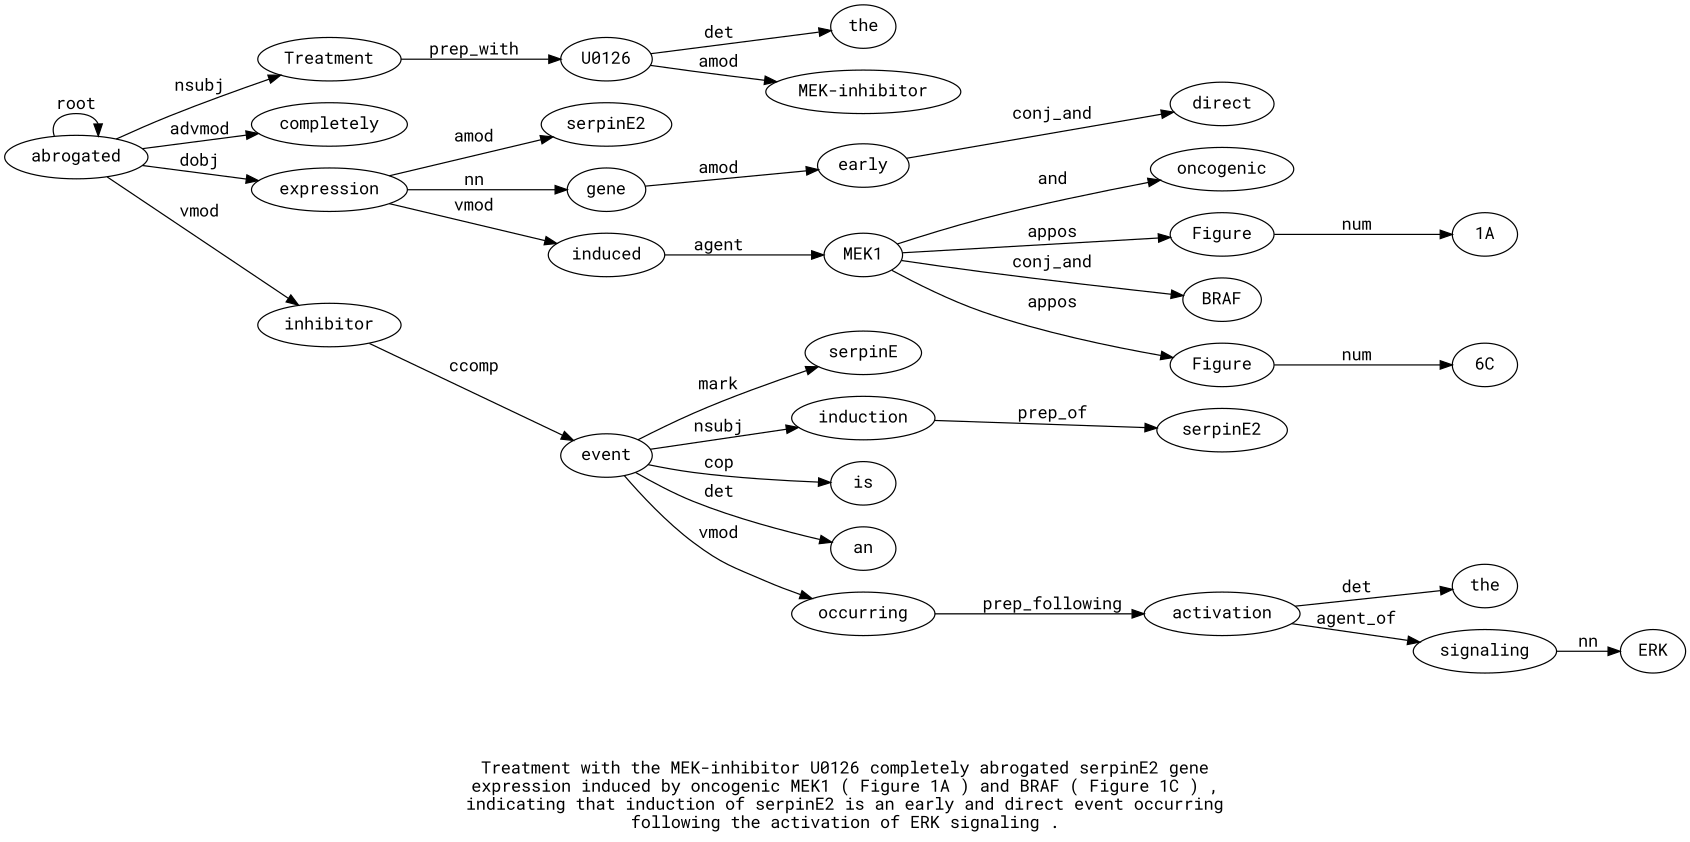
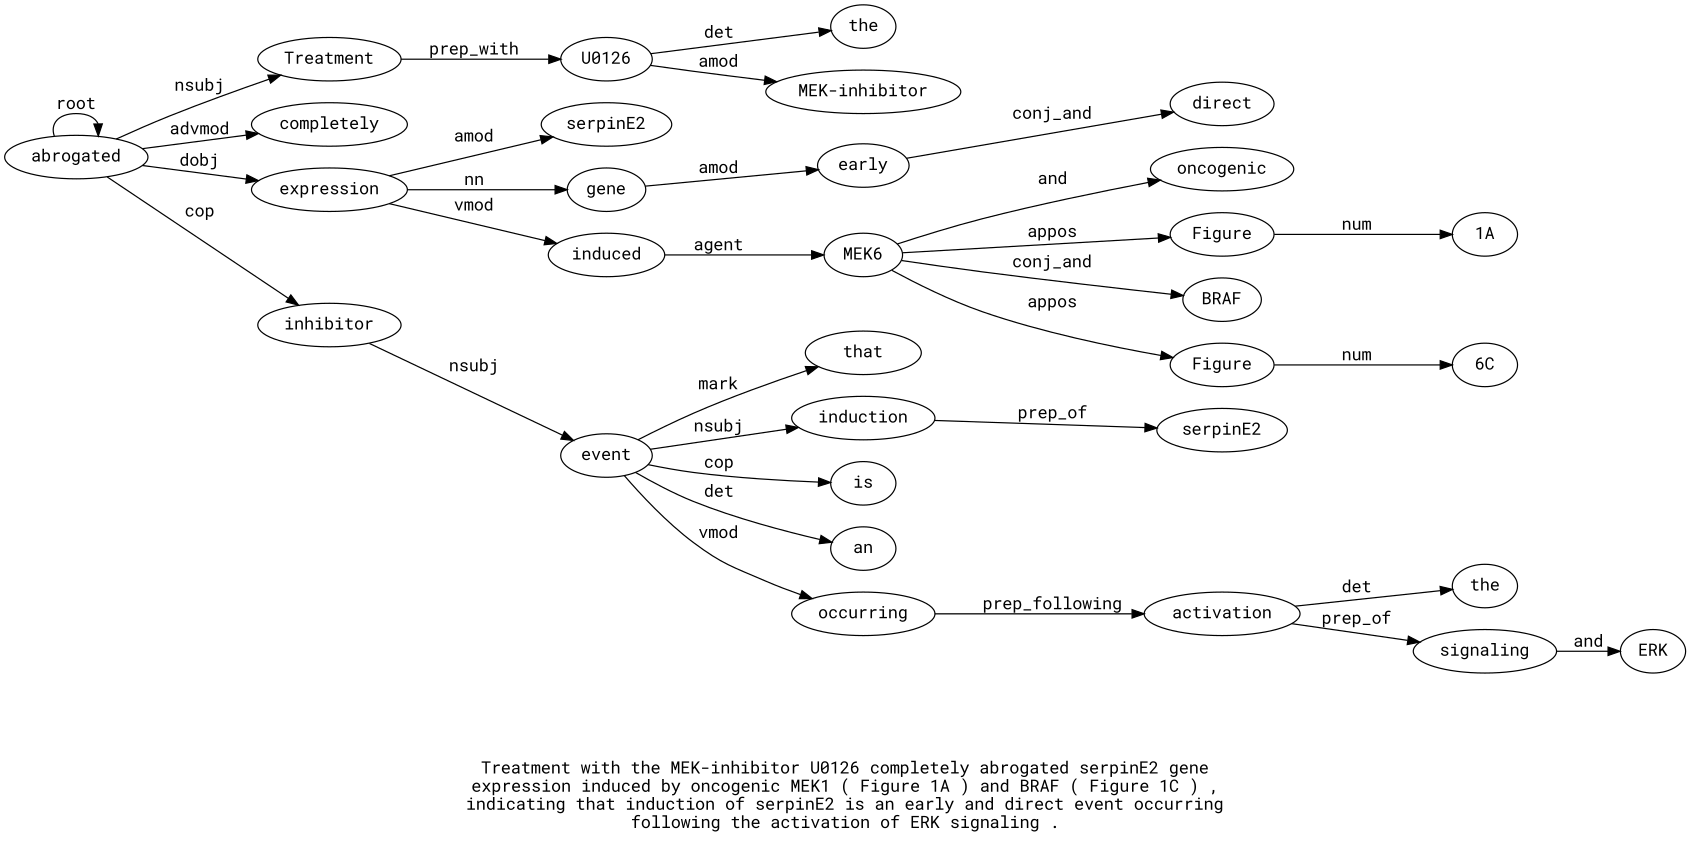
edge "abrogated" -> "inhibitor": label "vmod" -> "cop"
node "MEK1": label "MEK1" -> "MEK6"
node "serpinE": label "serpinE" -> "that"
edge "inhibitor" -> "event": label "ccomp" -> "nsubj"
edge "activation" -> "signaling": label "agent_of" -> "prep_of"
edge "signaling" -> "ERK": label "nn" -> "and"
